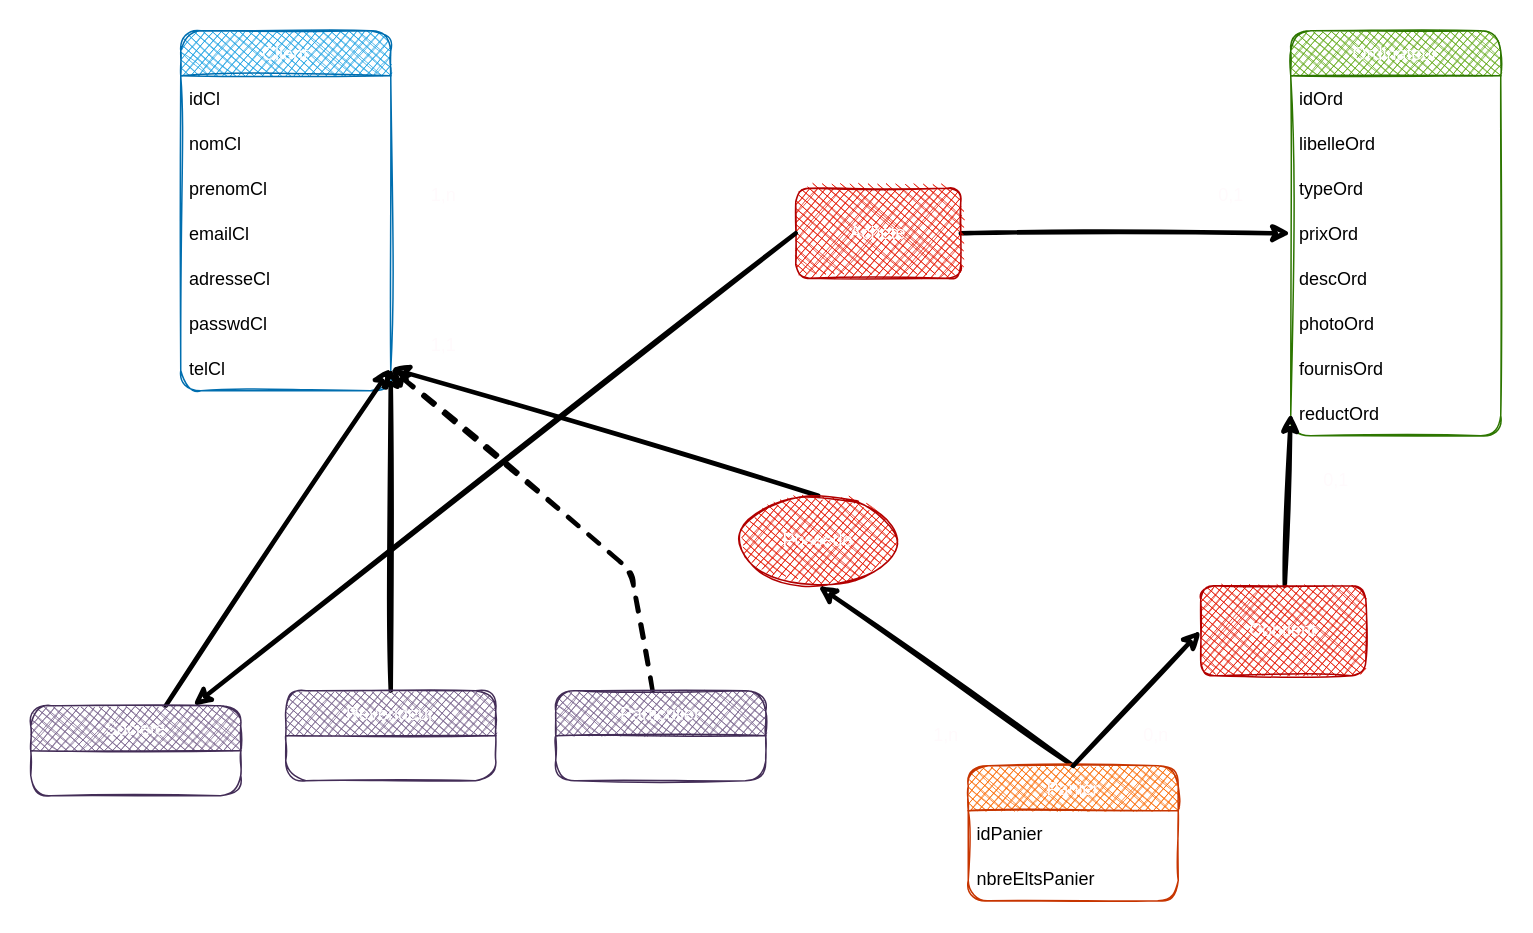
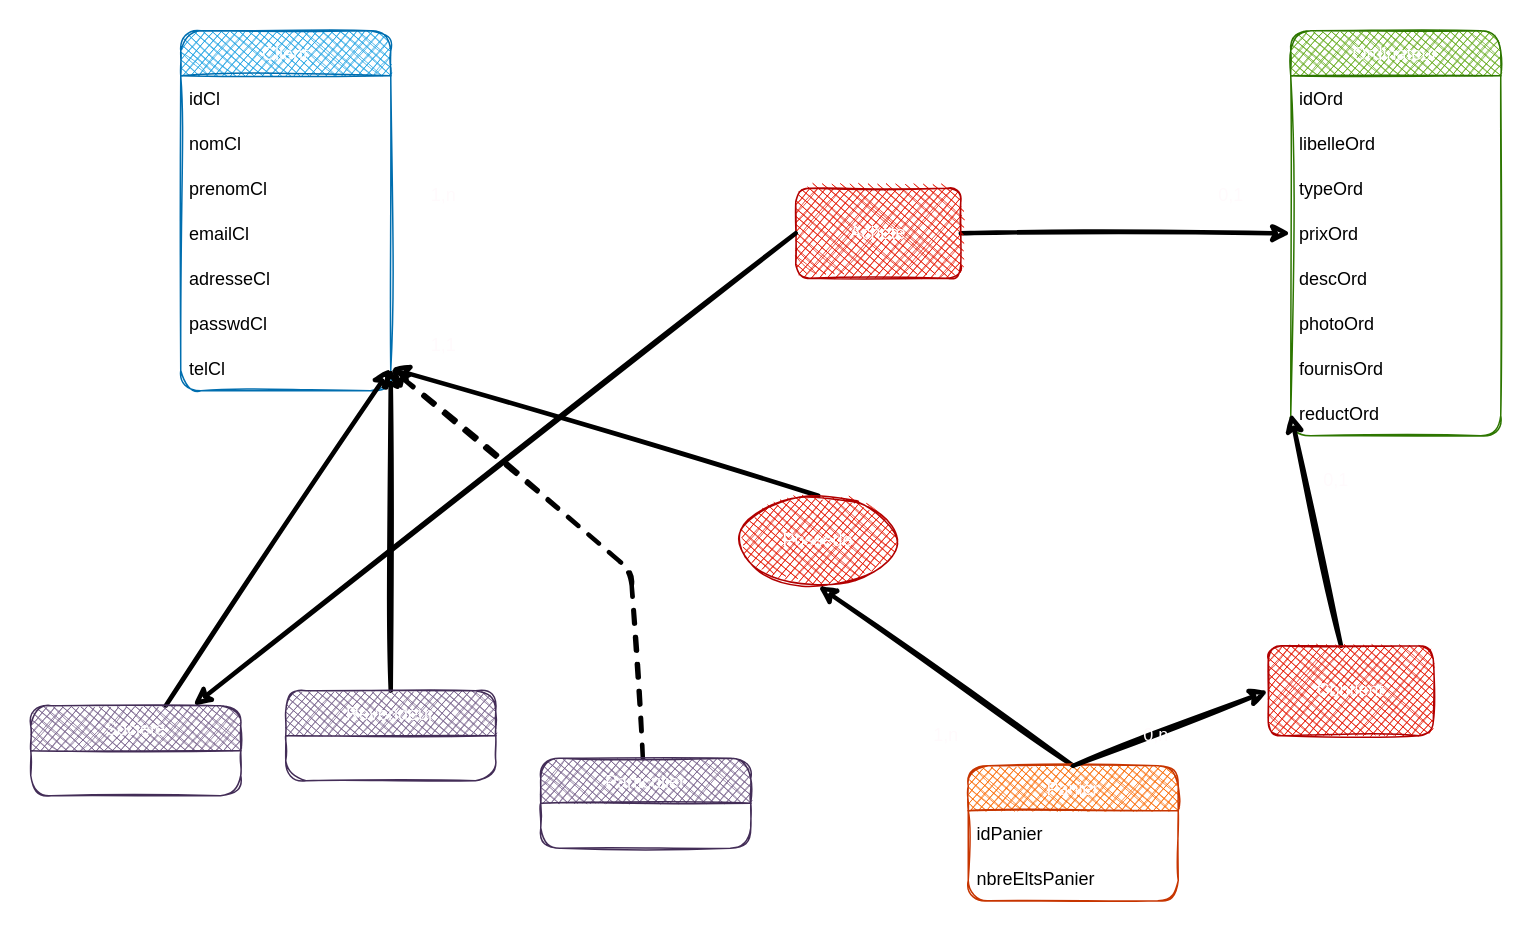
node "Contient": moved (1283, 631) -> (1351, 691)
node "Particulier": moved (661, 736) -> (646, 803)
